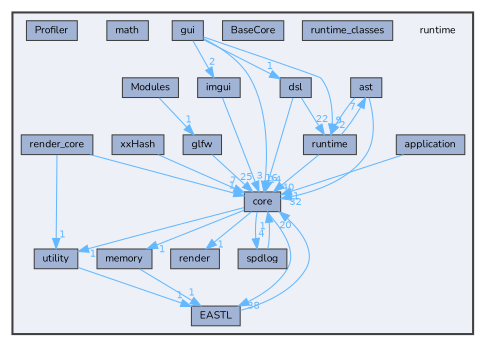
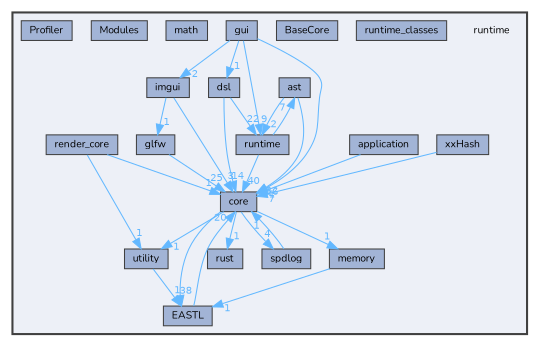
edge "Modules" -> "glfw": now "imgui" -> "glfw"
node "render": label "render" -> "rust"
